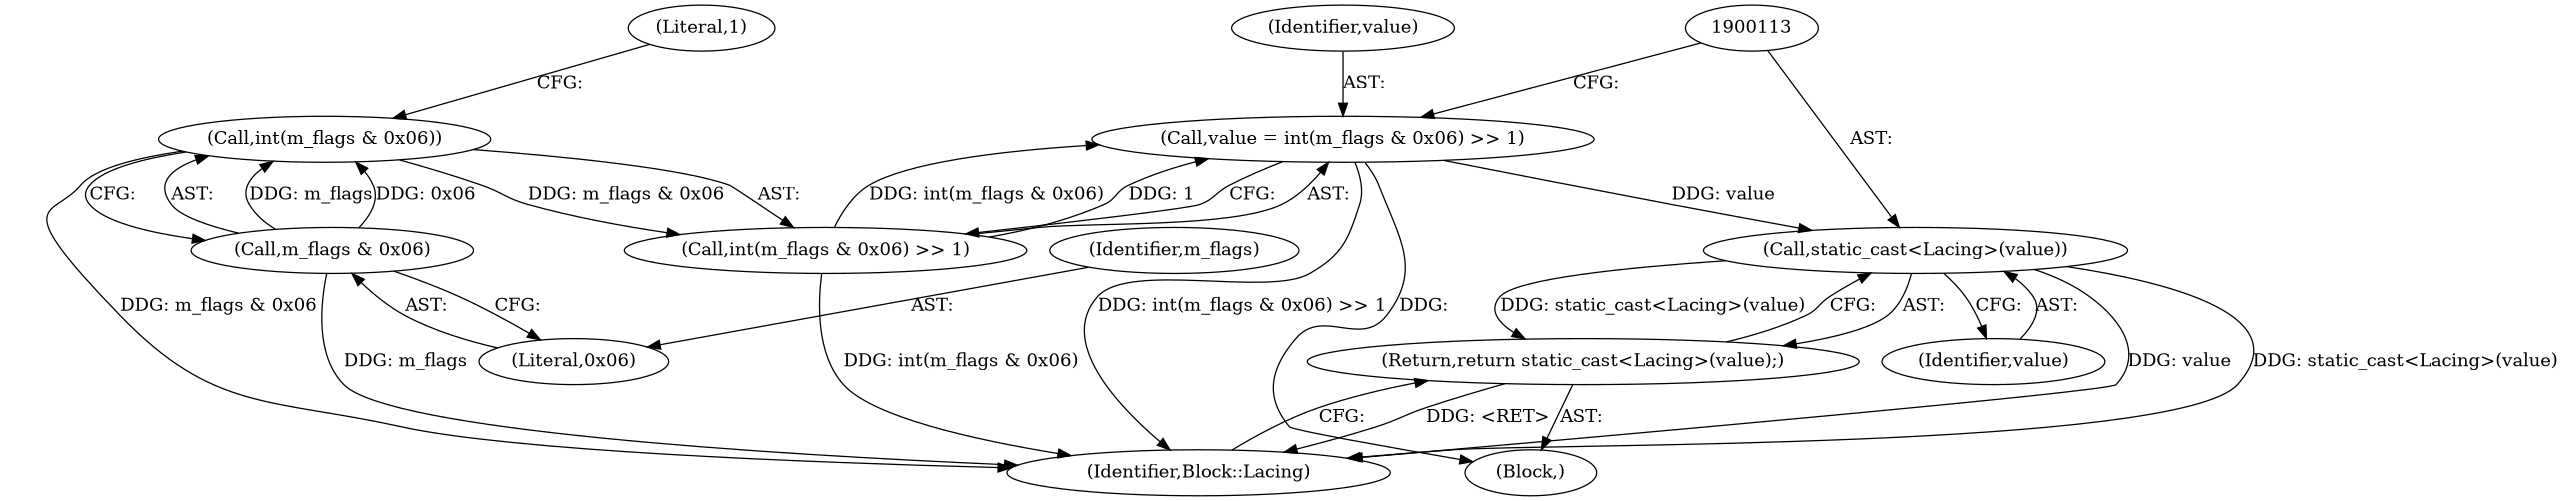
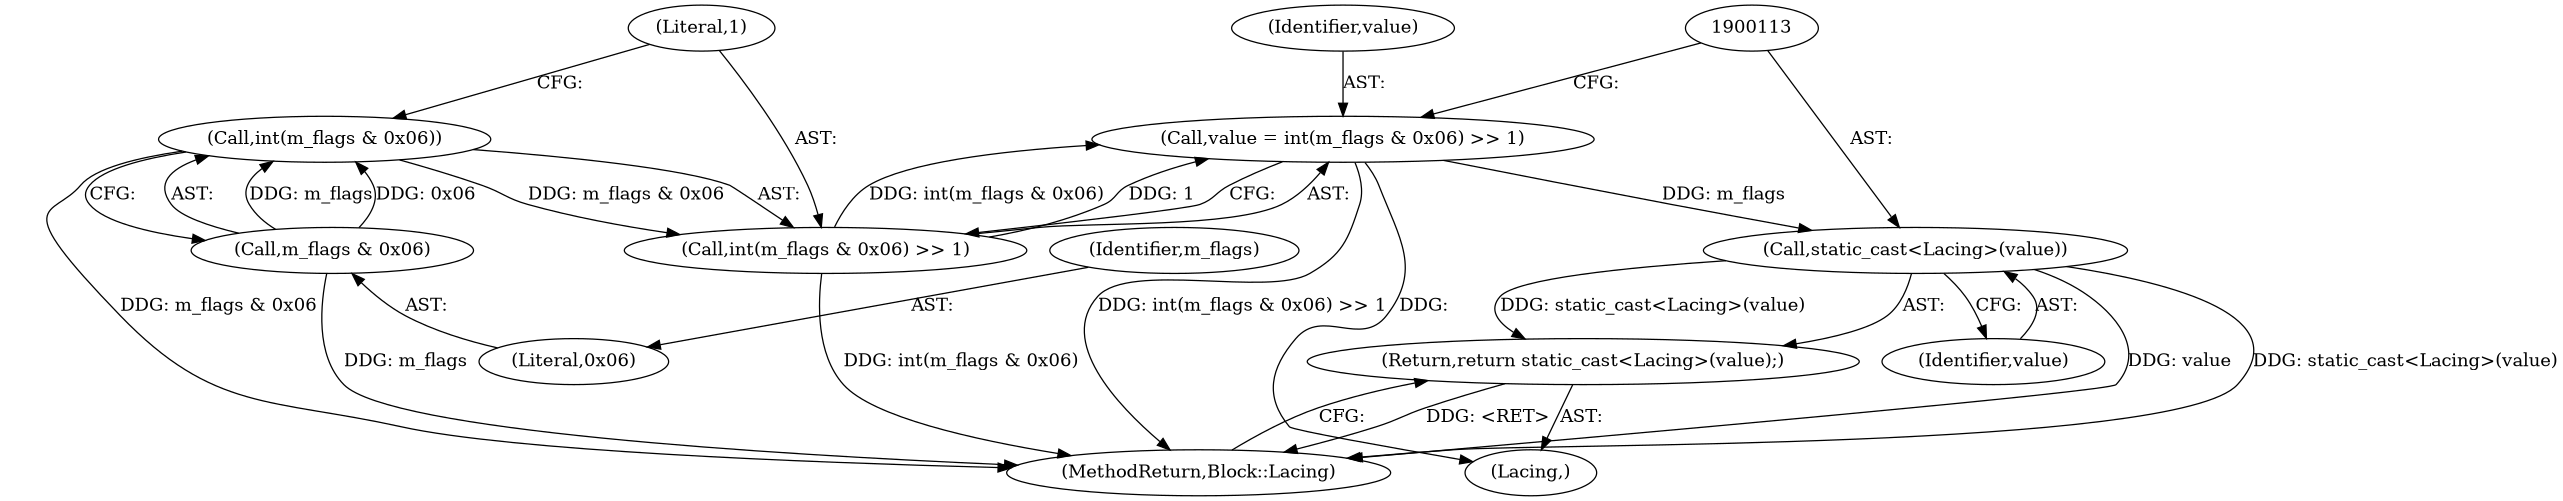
edge "(Literal,1)" -> "(Call,int(m_flags & 0x06) >> 1)": added, label "AST:"
edge "(Call,value = int(m_flags & 0x06) >> 1)" -> "(Call,static_cast<Lacing>(value))": label "DDG: value" -> "DDG: m_flags"
edge "(Call,m_flags & 0x06)" -> "(Literal,0x06)": removed, label "CFG:"
edge "(Return,return static_cast<Lacing>(value);)" -> "(Call,static_cast<Lacing>(value))": removed, label "CFG:"
node "(Identifier,Block::Lacing)": label "(Identifier,Block::Lacing)" -> "(MethodReturn,Block::Lacing)"
node "(Block,)": label "(Block,)" -> "(Lacing,)"
